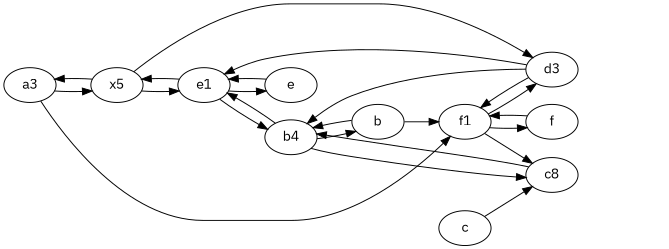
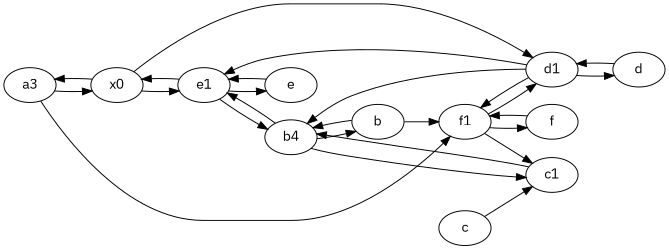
node "d3": label "d3" -> "d1"
node "d": added
node "x5": label "x5" -> "x0"
node "c8": label "c8" -> "c1"
